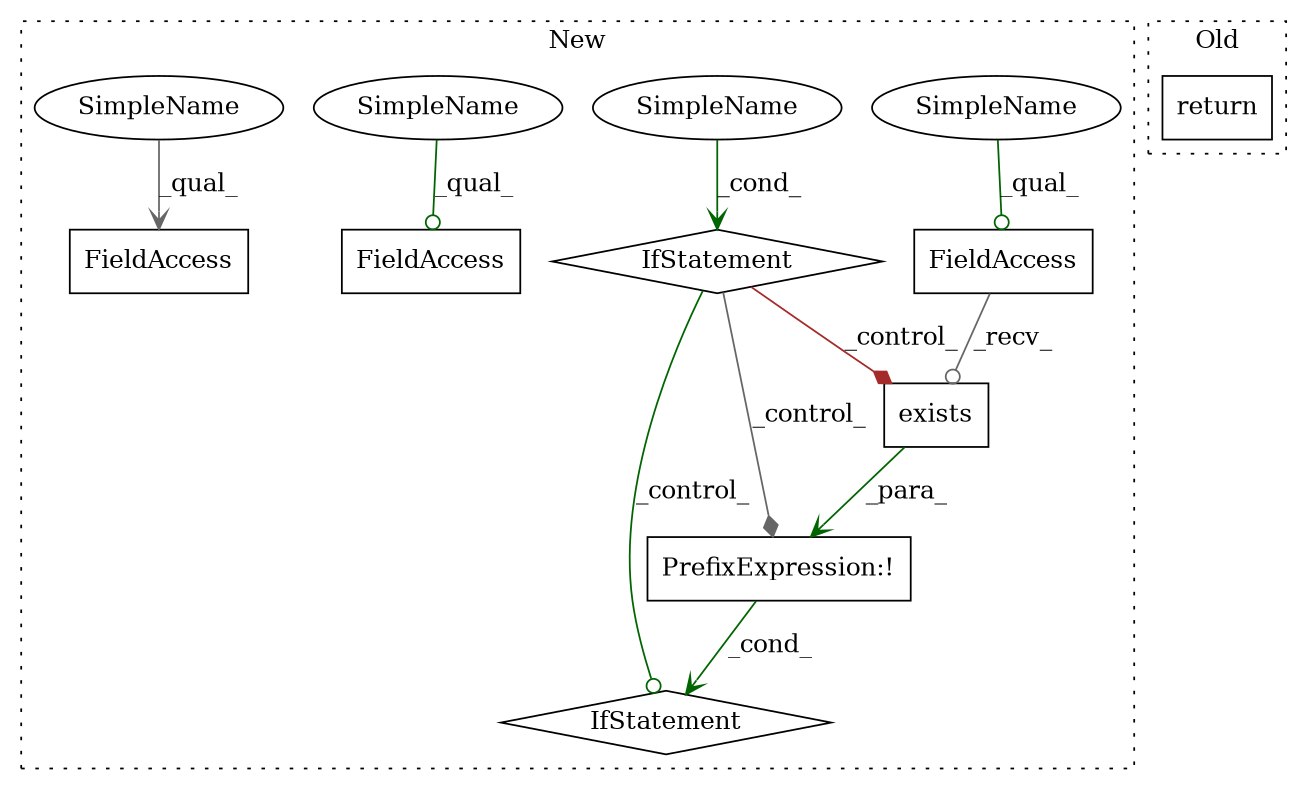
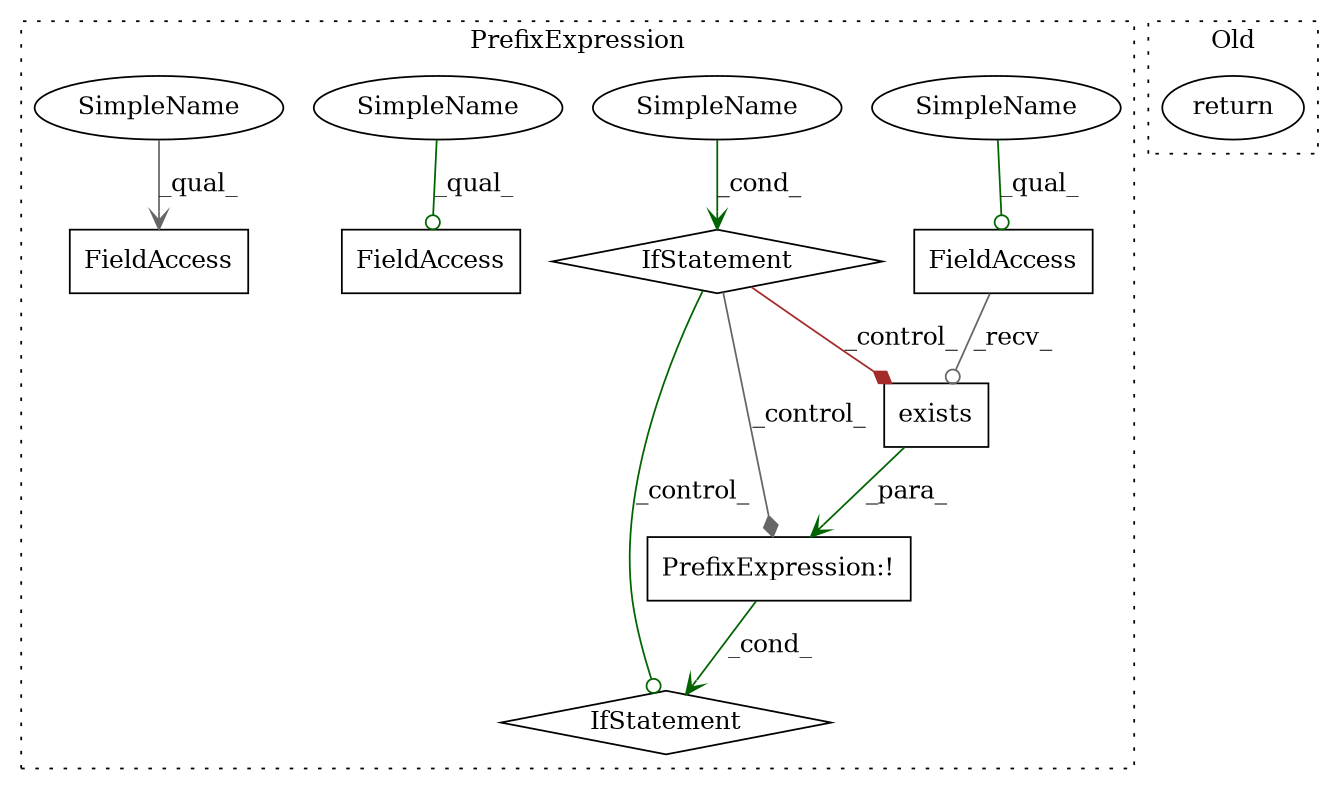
cluster "New": label "New" -> "PrefixExpression"
node "return": shape box -> ellipse
